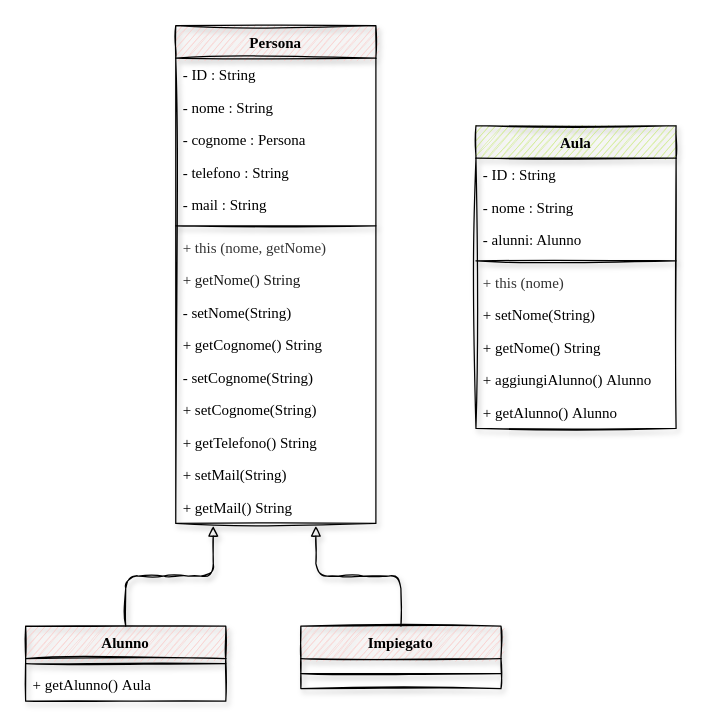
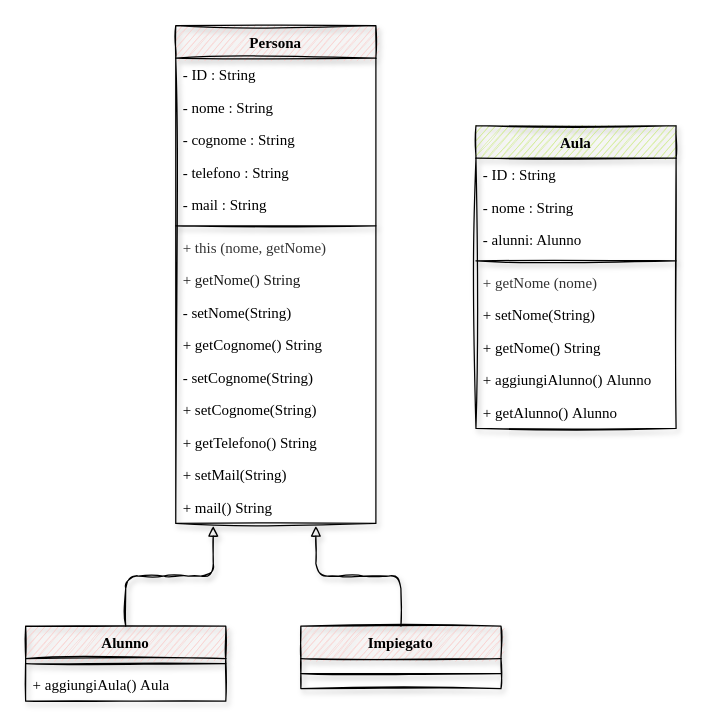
node "- cognome : Persona": label "- cognome : Persona" -> "- cognome : String"
node "+ this (nome)": label "+ this (nome)" -> "+ getNome (nome)"
node "+ getMail() String": label "+ getMail() String" -> "+ mail() String"
node "+ getAlunno() Aula": label "+ getAlunno() Aula" -> "+ aggiungiAula() Aula"
